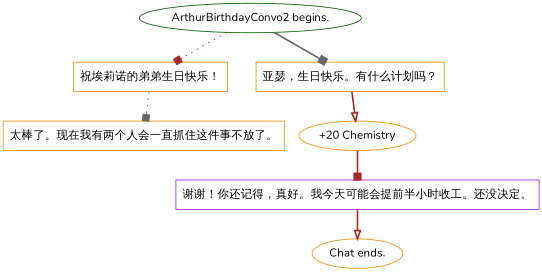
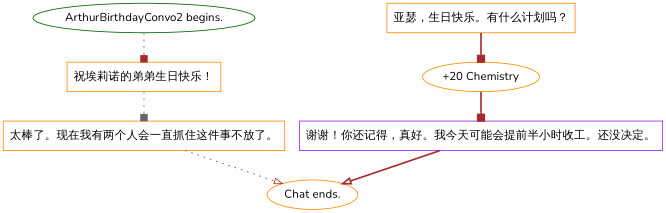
edge "ArthurBirthdayConvo2 begins." -> "亚瑟，生日快乐。有什么计划吗？": removed
edge "亚瑟，生日快乐。有什么计划吗？" -> "+20 Chemistry": arrowhead onormal -> box
edge "太棒了。现在我有两个人会一直抓住这件事不放了。" -> "Chat ends.": added
